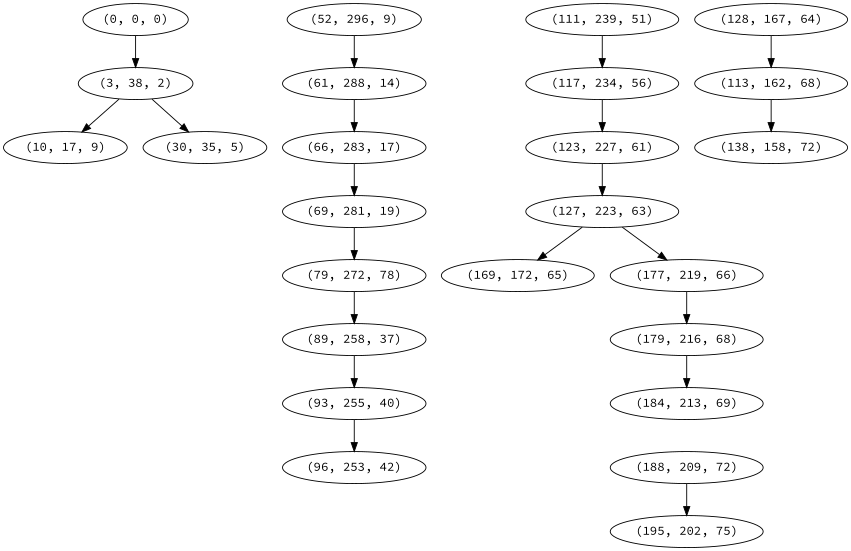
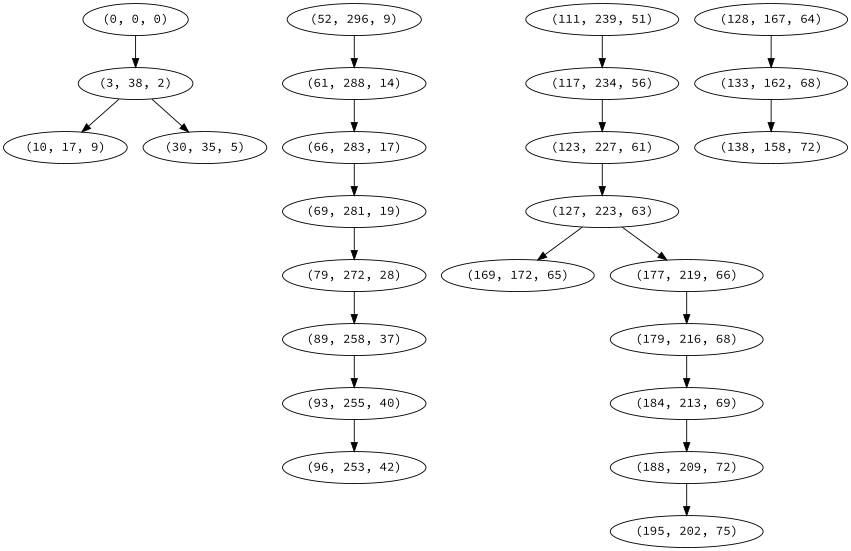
node "(113, 162, 68)": label "(113, 162, 68)" -> "(133, 162, 68)"
node "(79, 272, 78)": label "(79, 272, 78)" -> "(79, 272, 28)"
edge "(184, 213, 69)" -> "(188, 209, 72)": added
